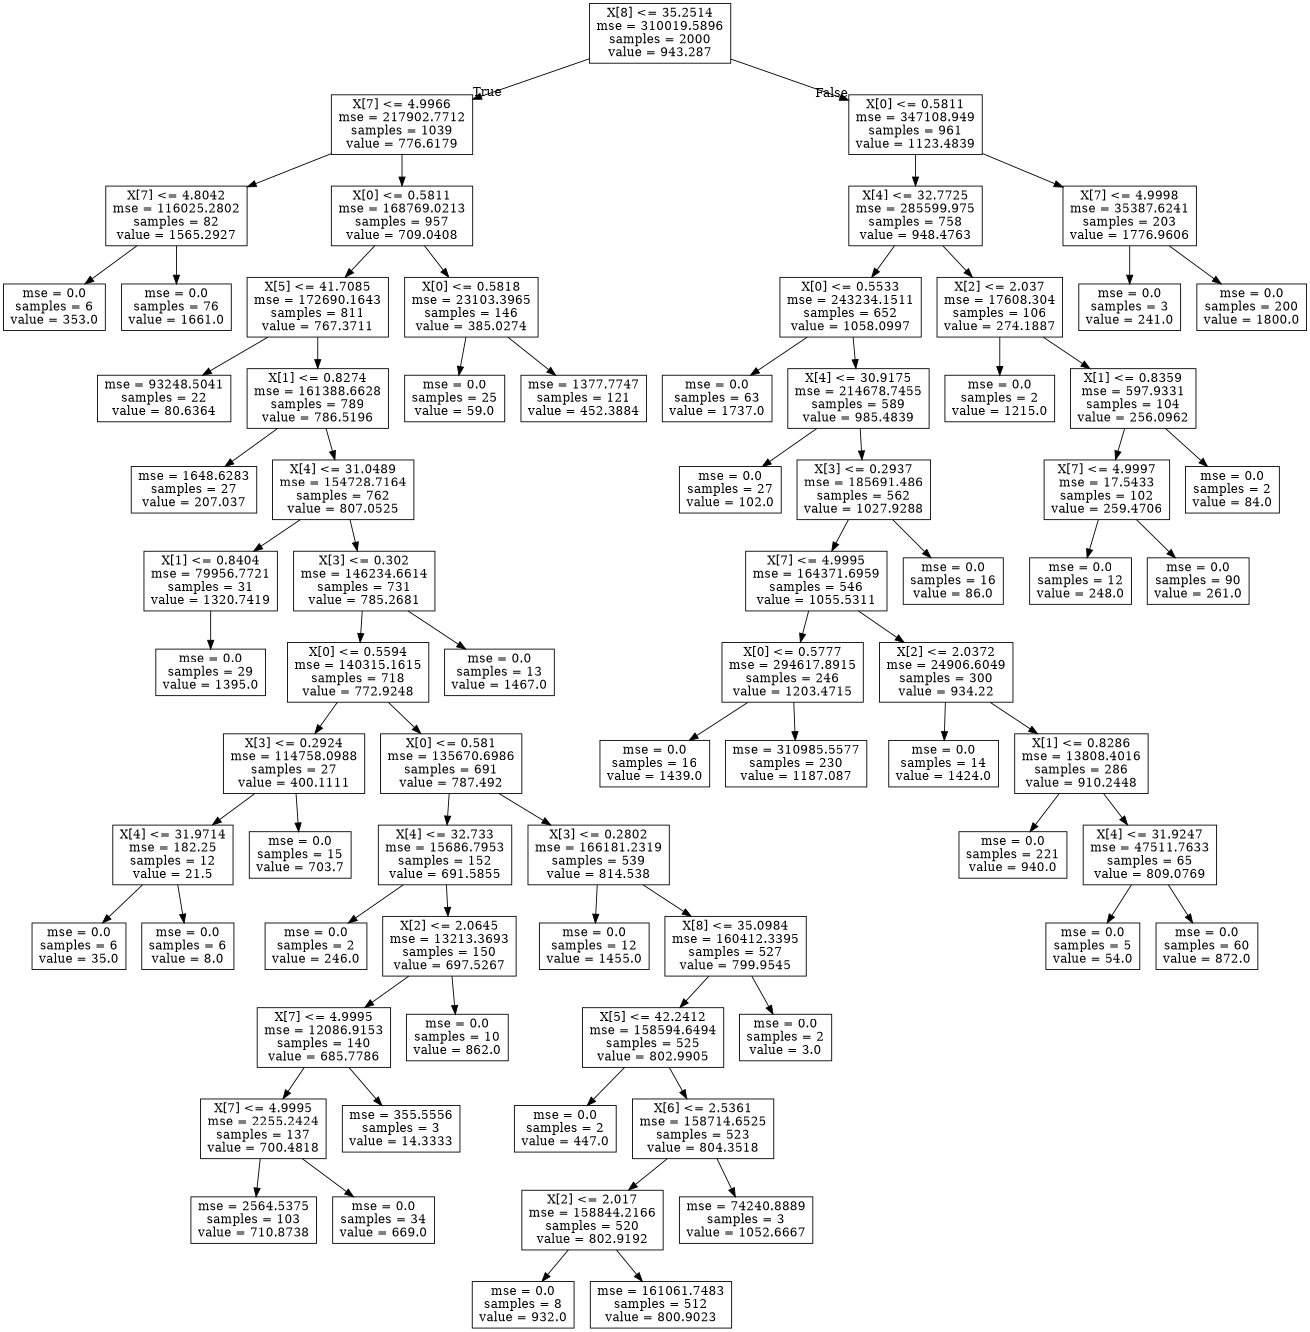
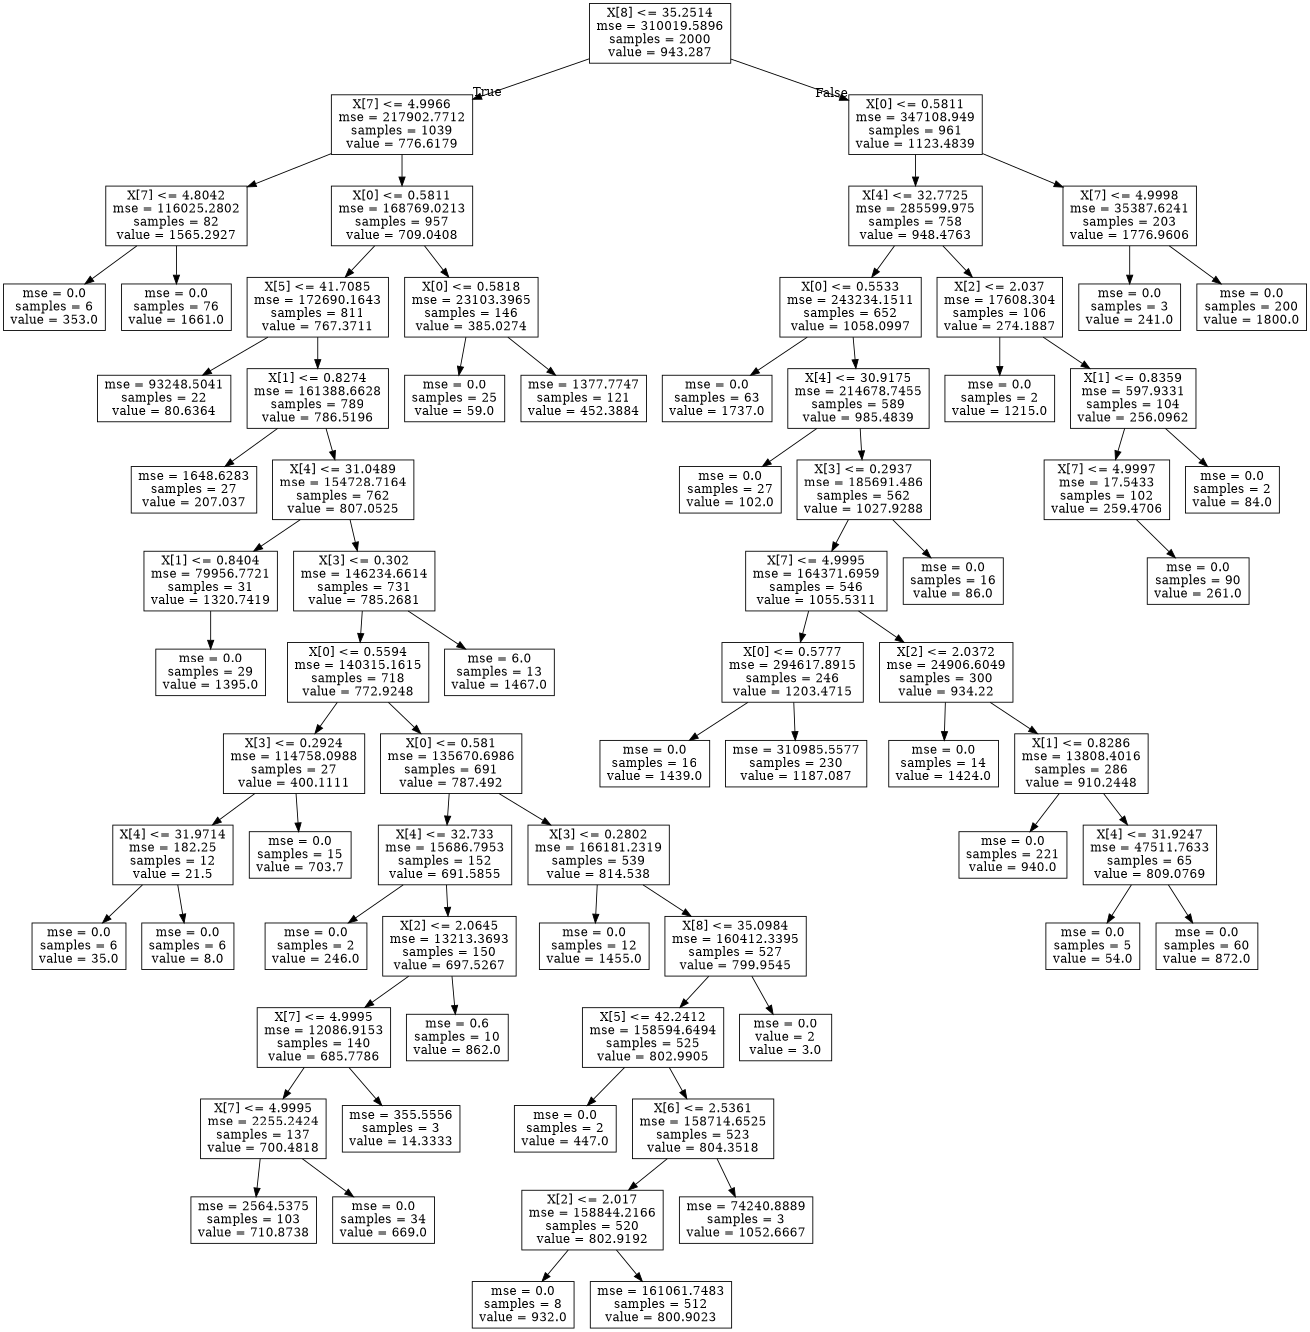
node "mse = 0.0 samples = 12 value = 248.0": removed
node "mse = 0.0 samples = 13 value = 1467.0": label "mse = 0.0 samples = 13 value = 1467.0" -> "mse = 6.0 samples = 13 value = 1467.0"
node "mse = 0.0 samples = 10 value = 862.0": label "mse = 0.0 samples = 10 value = 862.0" -> "mse = 0.6 samples = 10 value = 862.0"
node "mse = 0.0 samples = 2 value = 3.0": label "mse = 0.0 samples = 2 value = 3.0" -> "mse = 0.0 value = 2 value = 3.0"
